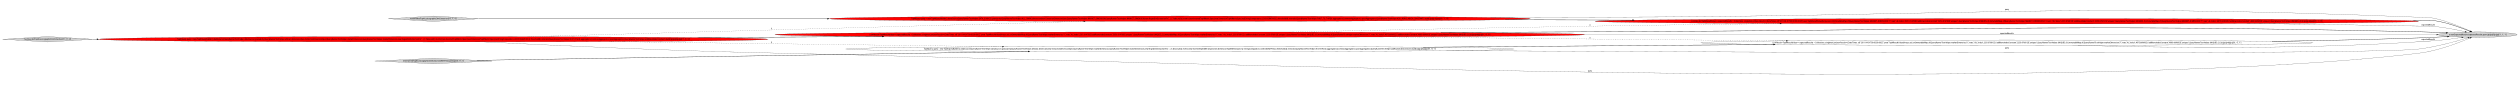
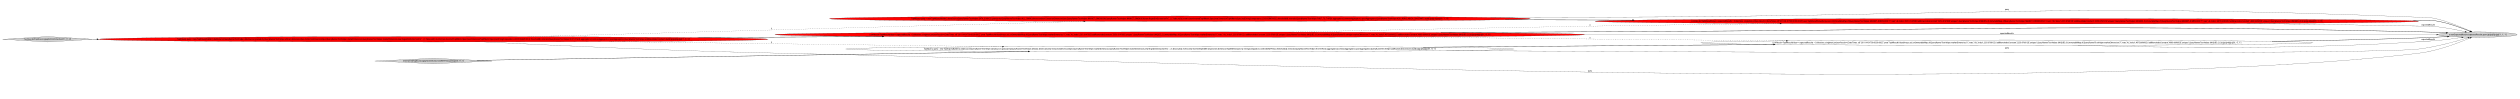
node "testInvertedTopNLexicographicDimExtraction2['0', '1', '0']": removed
